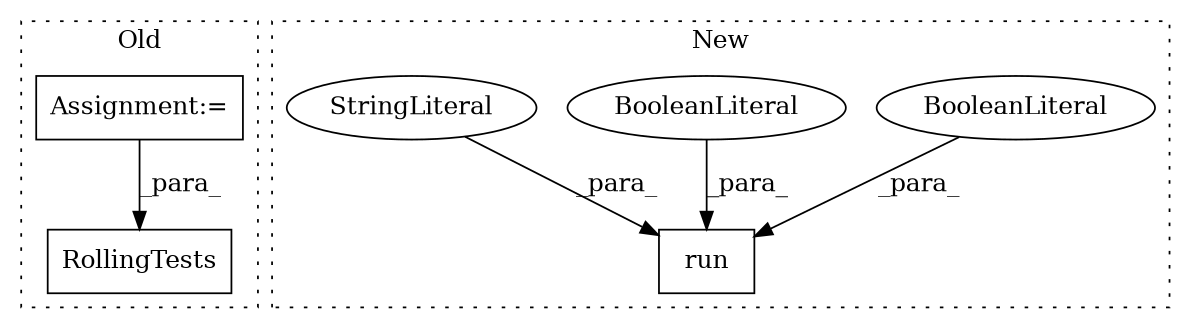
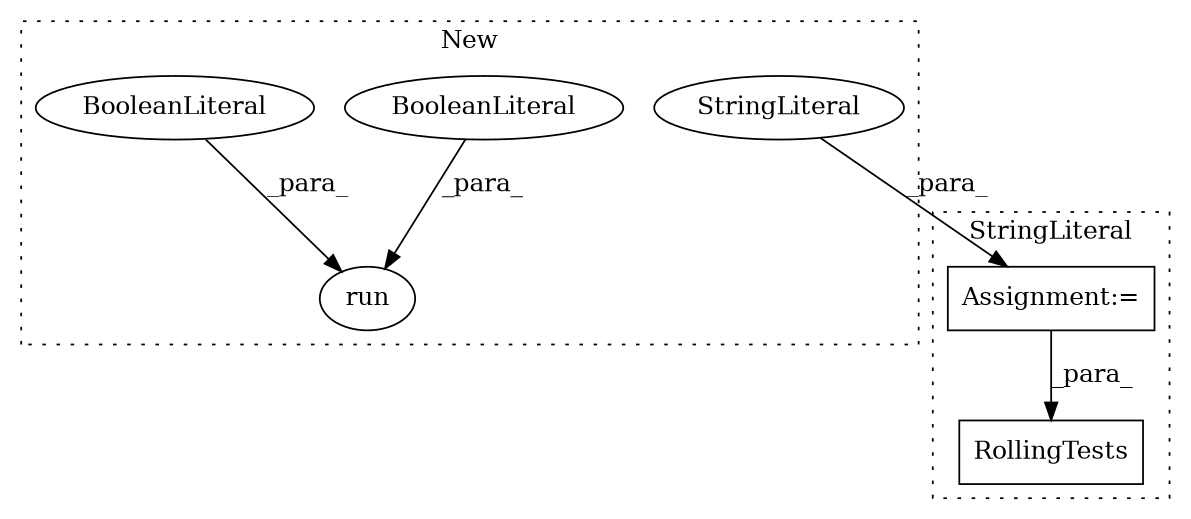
cluster "Old": label "Old" -> "StringLiteral"
edge "StringLiteral" -> "run": now "StringLiteral" -> "Assignment:="
node "run": shape box -> ellipse
